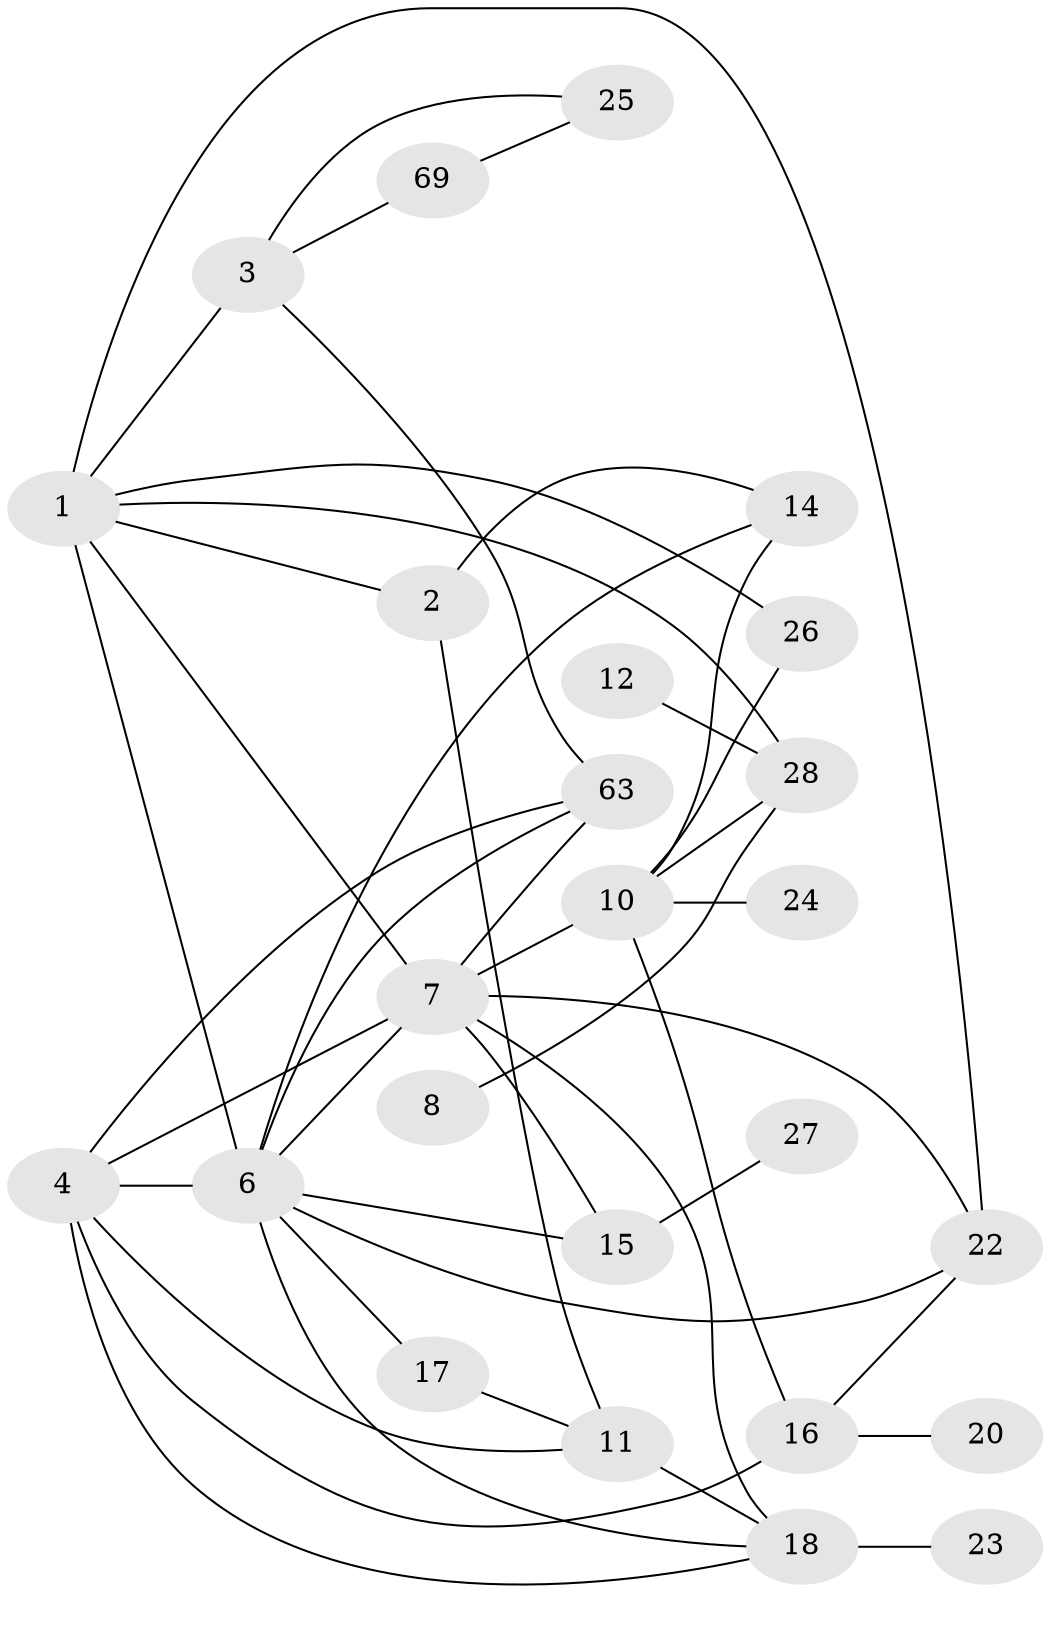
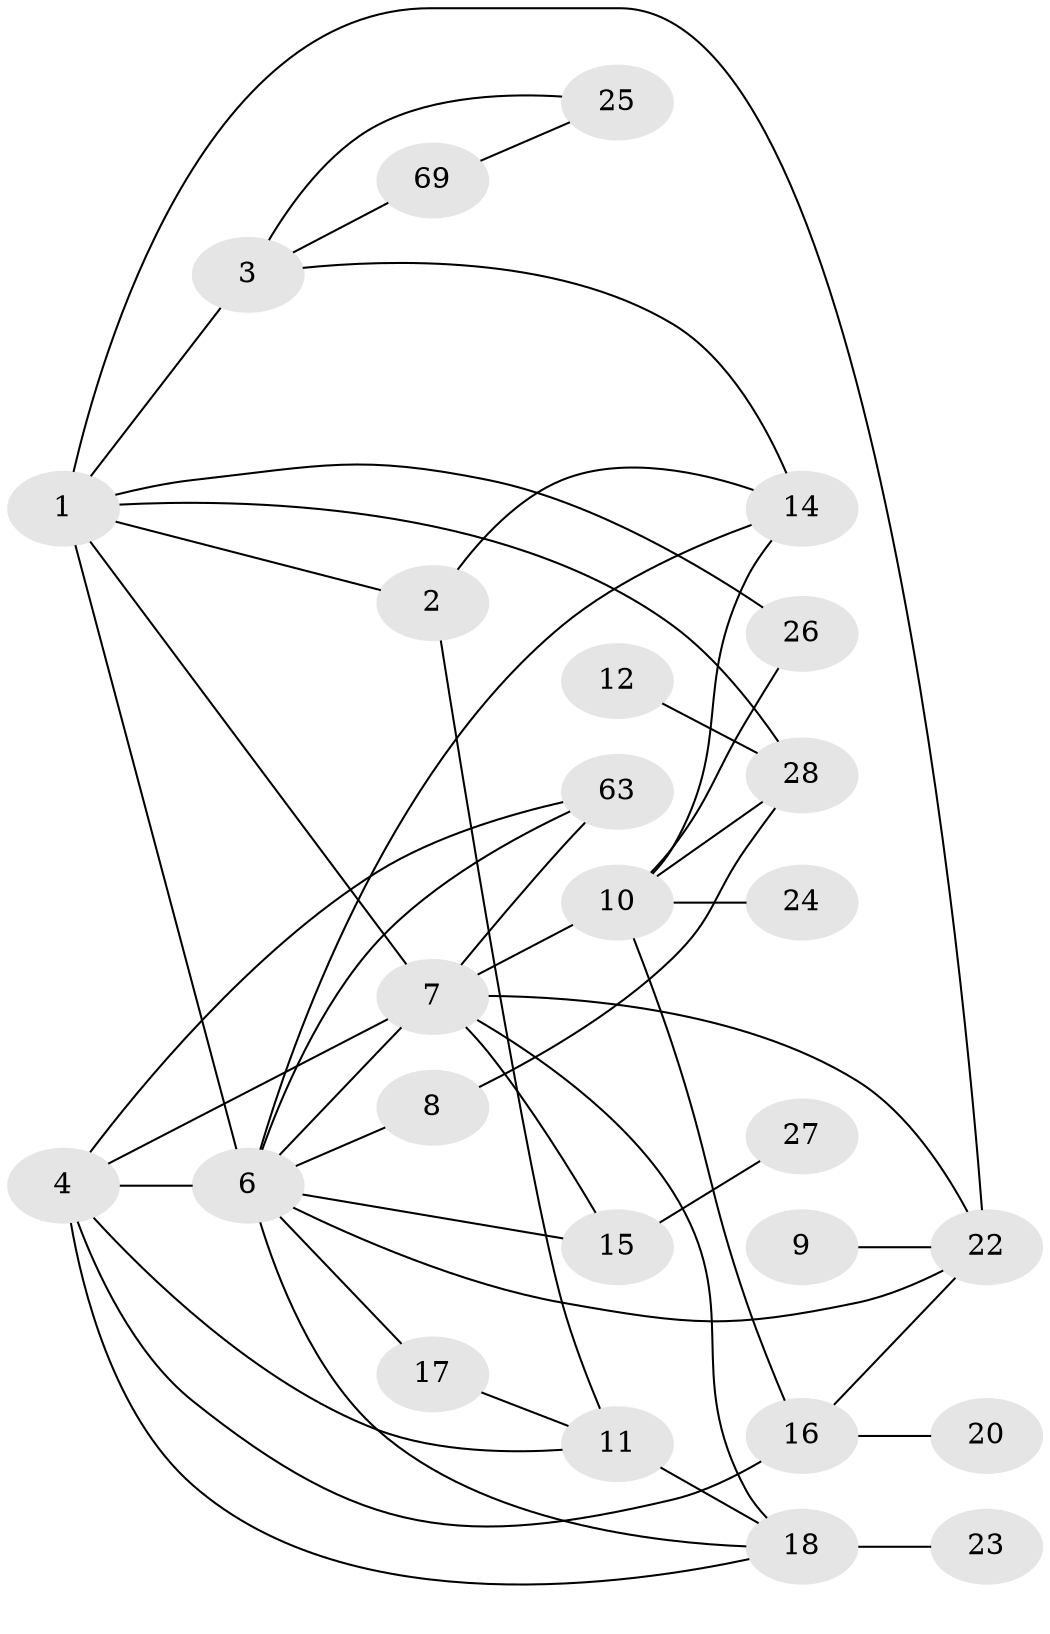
edge "3" -- "63": now "3" -- "14"
edge "8" -- "6": added
node "9": added
